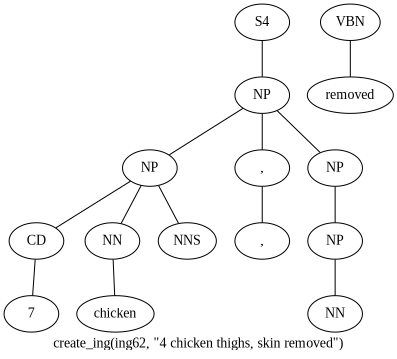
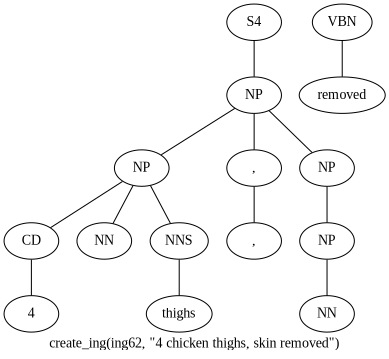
node "7": label "7" -> "4"
node "chicken": removed
node "thighs": added
